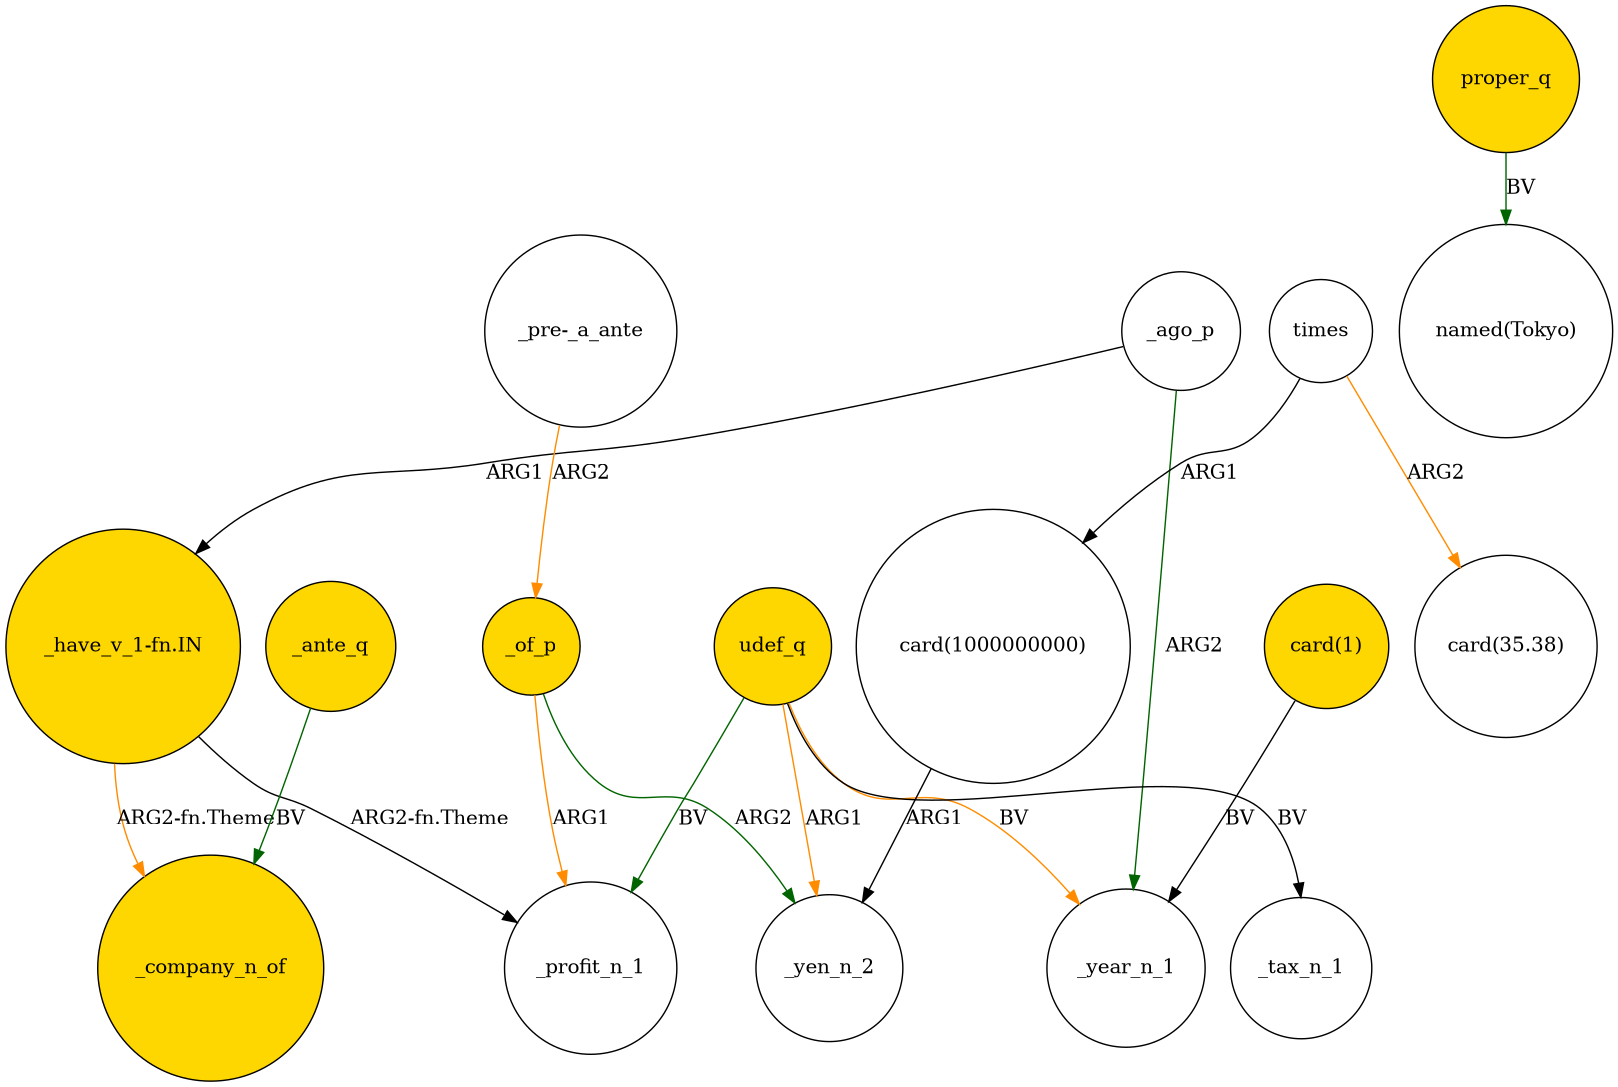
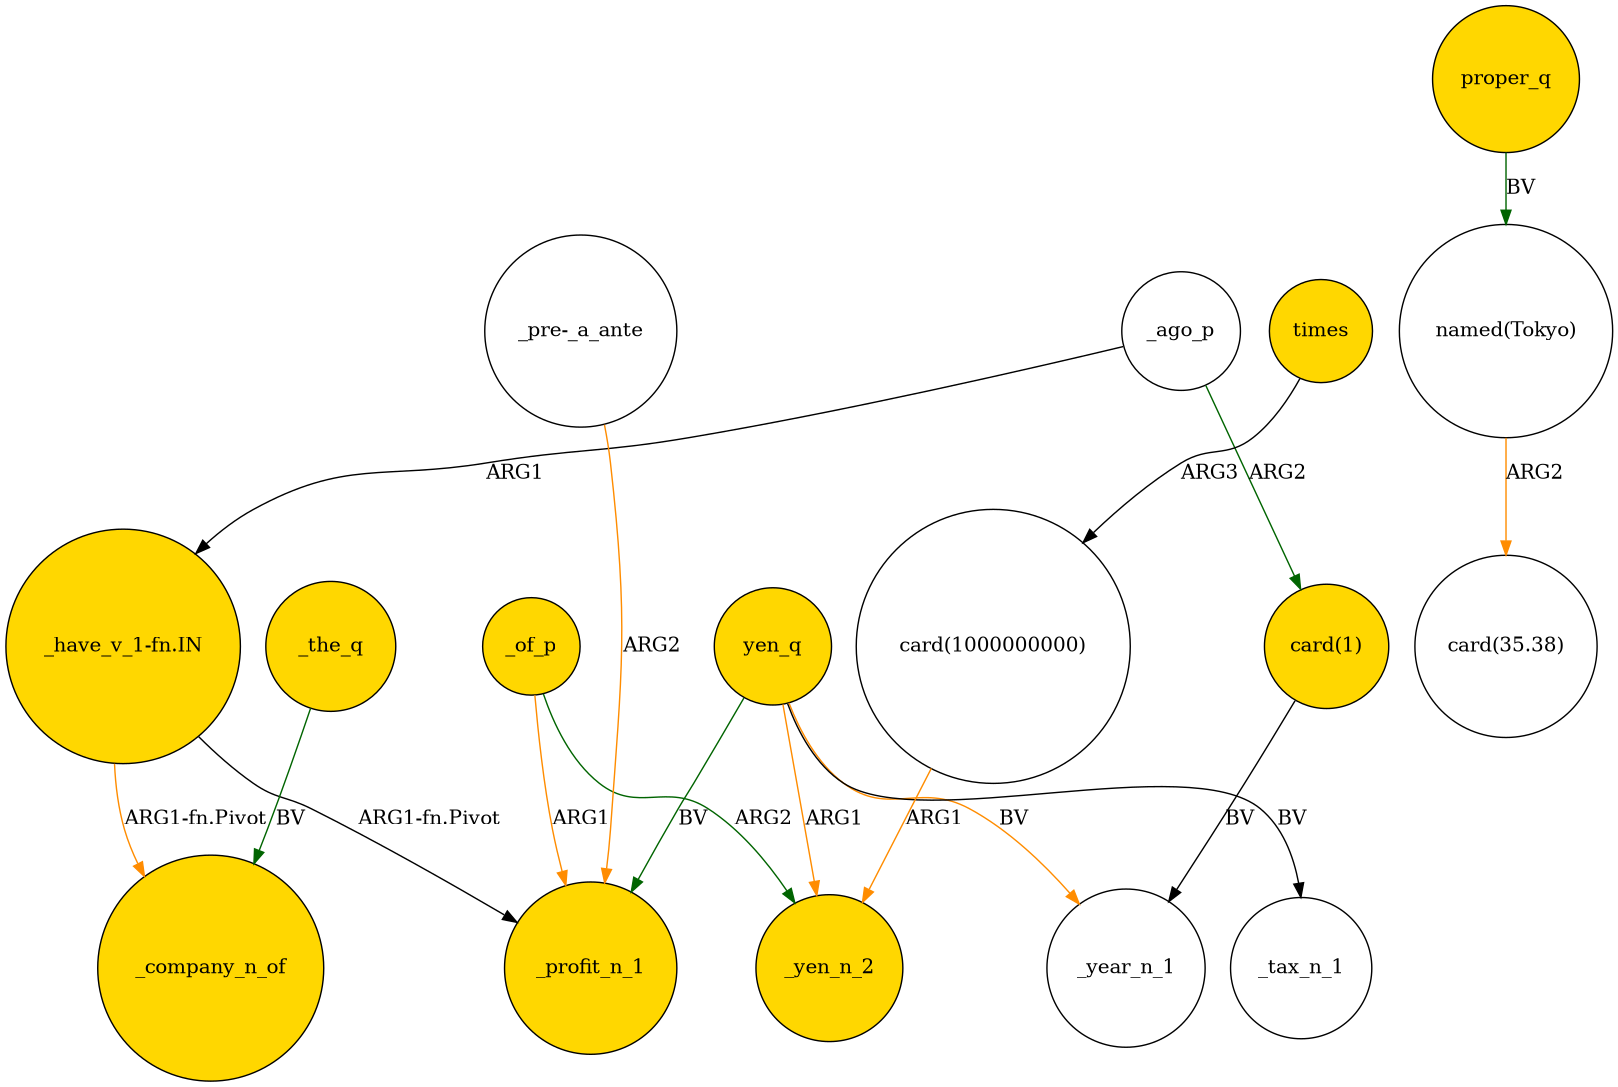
node "times": fillcolor white -> gold
edge "times" -> "card(35.38)": now "named(Tokyo)" -> "card(35.38)"
edge "times" -> "card(1000000000)": label "ARG1" -> "ARG3"
edge "_pre-_a_ante" -> "_of_p": now "_pre-_a_ante" -> "_profit_n_1"
edge "_ago_p" -> "_year_n_1": now "_ago_p" -> "card(1)"
node "_ante_q": label "_ante_q" -> "_the_q"
node "udef_q": label "udef_q" -> "yen_q"
edge "_have_v_1-fn.IN" -> "_company_n_of": label "ARG2-fn.Theme" -> "ARG1-fn.Pivot"
edge "_have_v_1-fn.IN" -> "_profit_n_1": label "ARG2-fn.Theme" -> "ARG1-fn.Pivot"
edge "card(1000000000)" -> "_yen_n_2": color black -> darkorange
node "_profit_n_1": fillcolor white -> gold
node "_yen_n_2": fillcolor white -> gold
